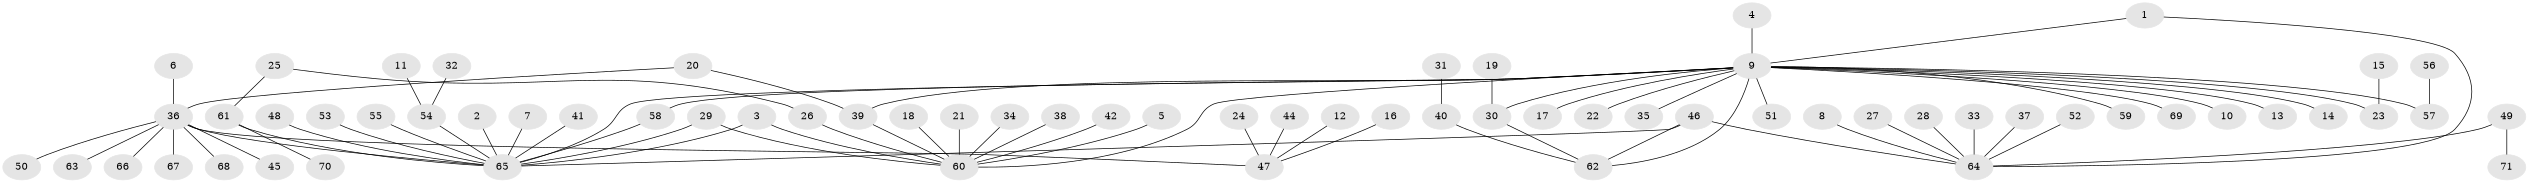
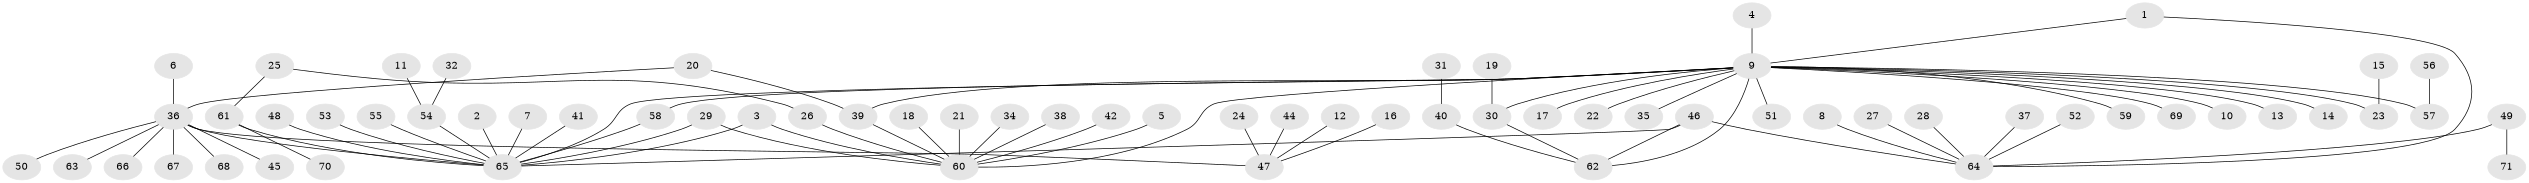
node "33": removed
